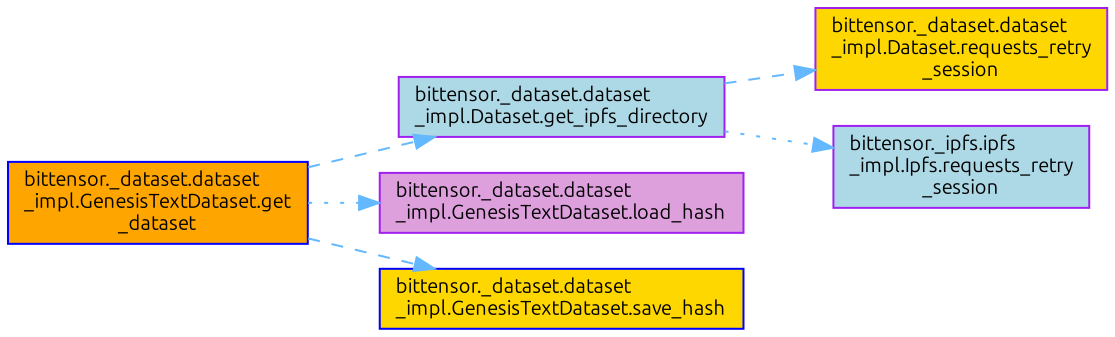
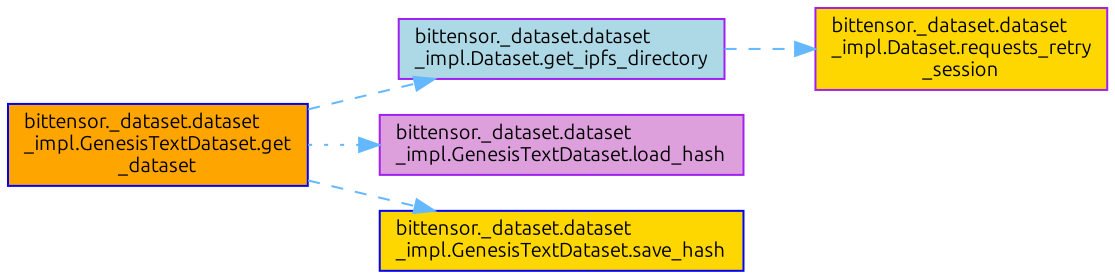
node "bittensor._ipfs.ipfs _impl.Ipfs.requests_retry _session": removed
